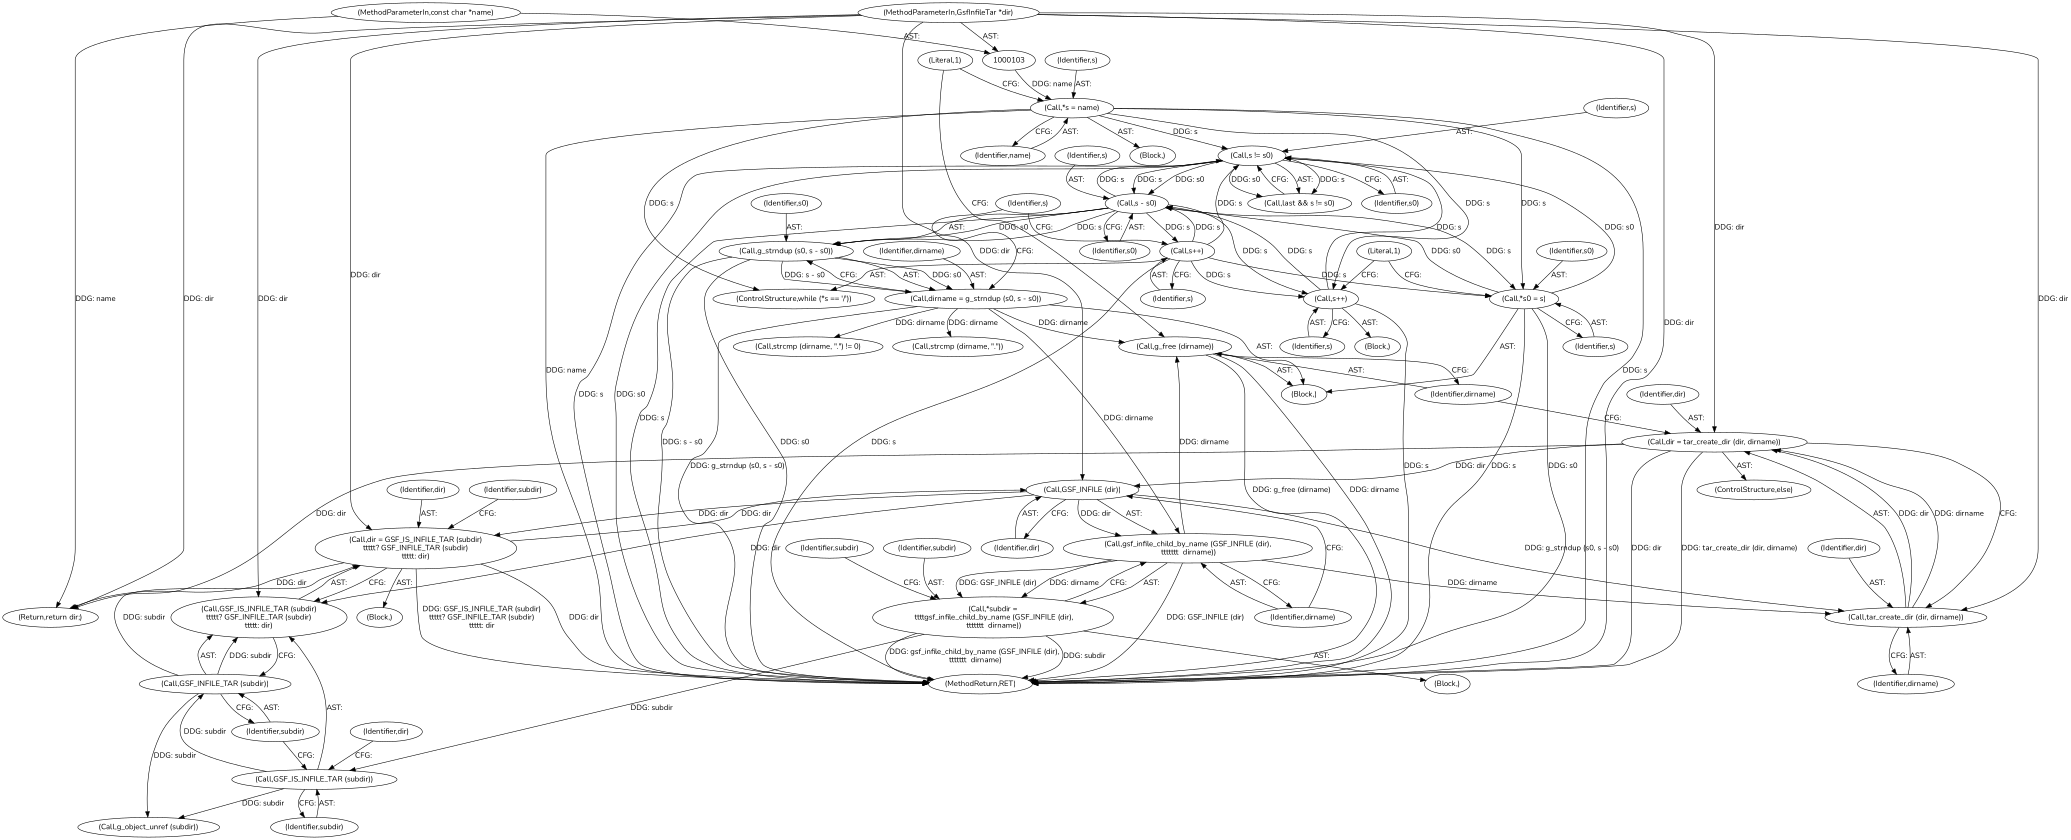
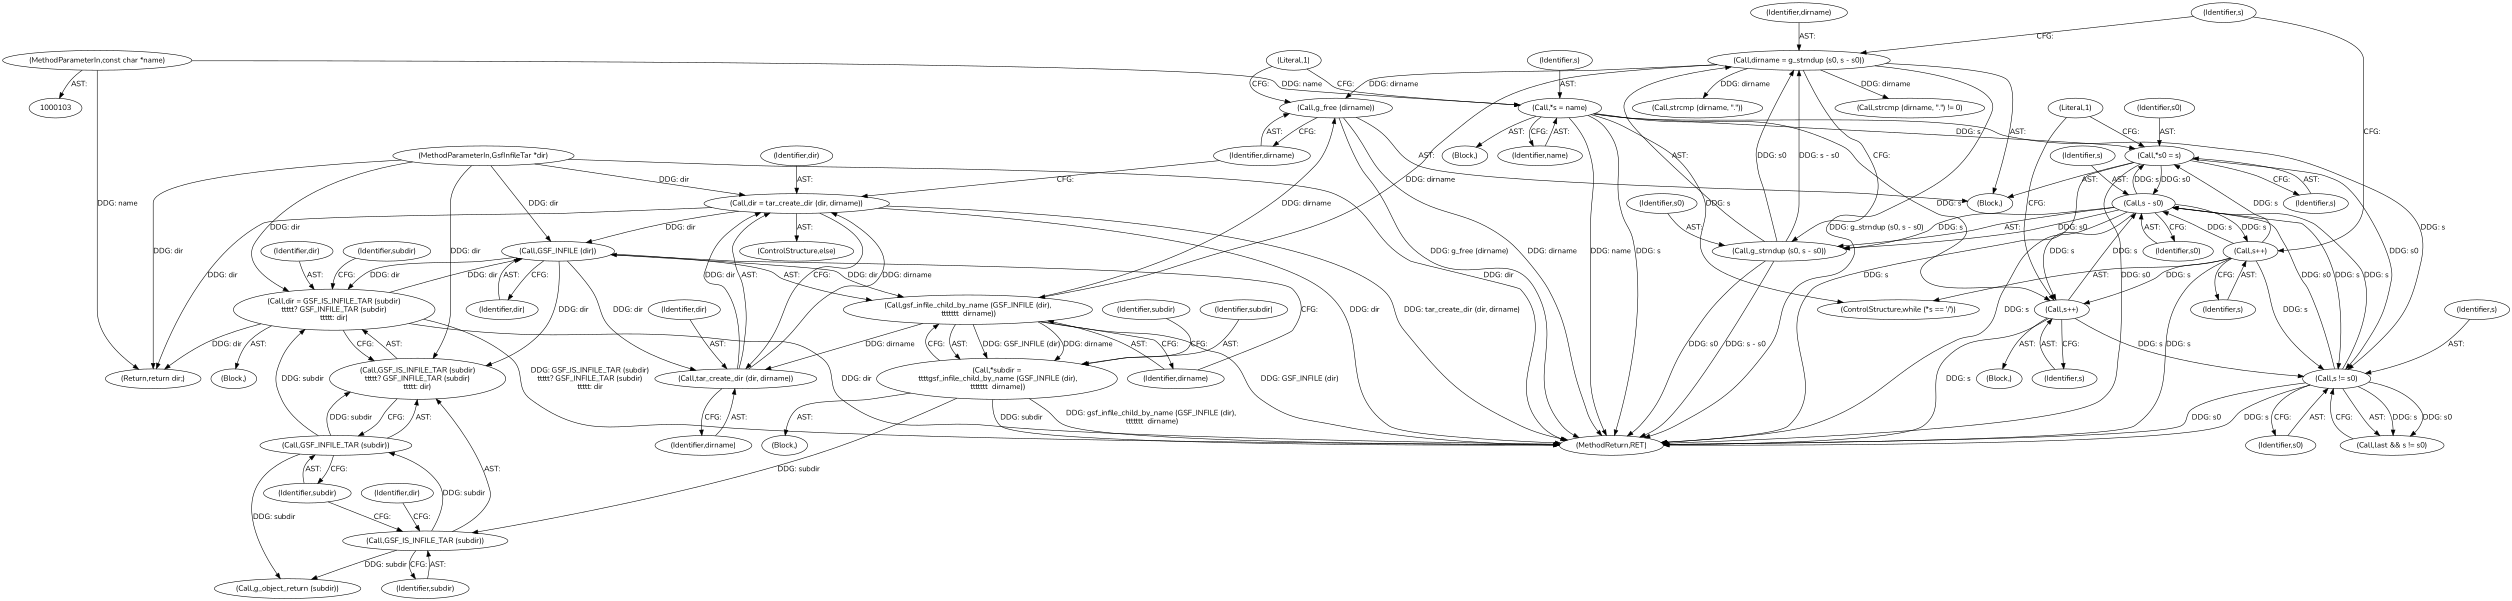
edge "(MethodParameterIn,GsfInfileTar *dir)" -> "1000103": removed, label "AST:"
edge "(MethodParameterIn,GsfInfileTar *dir)" -> "(Call,tar_create_dir (dir, dirname))": removed, label "DDG: dir"
edge "1000103" -> "(Call,*s = name)": now "(MethodParameterIn,const char *name)" -> "(Call,*s = name)"
edge "(Call,GSF_INFILE (dir))" -> "(Call,tar_create_dir (dir, dirname))": label "DDG: g_strndup (s0, s - s0)" -> "DDG: dir"
node "(Call,g_object_unref (subdir))": label "(Call,g_object_unref (subdir))" -> "(Call,g_object_return (subdir))"
